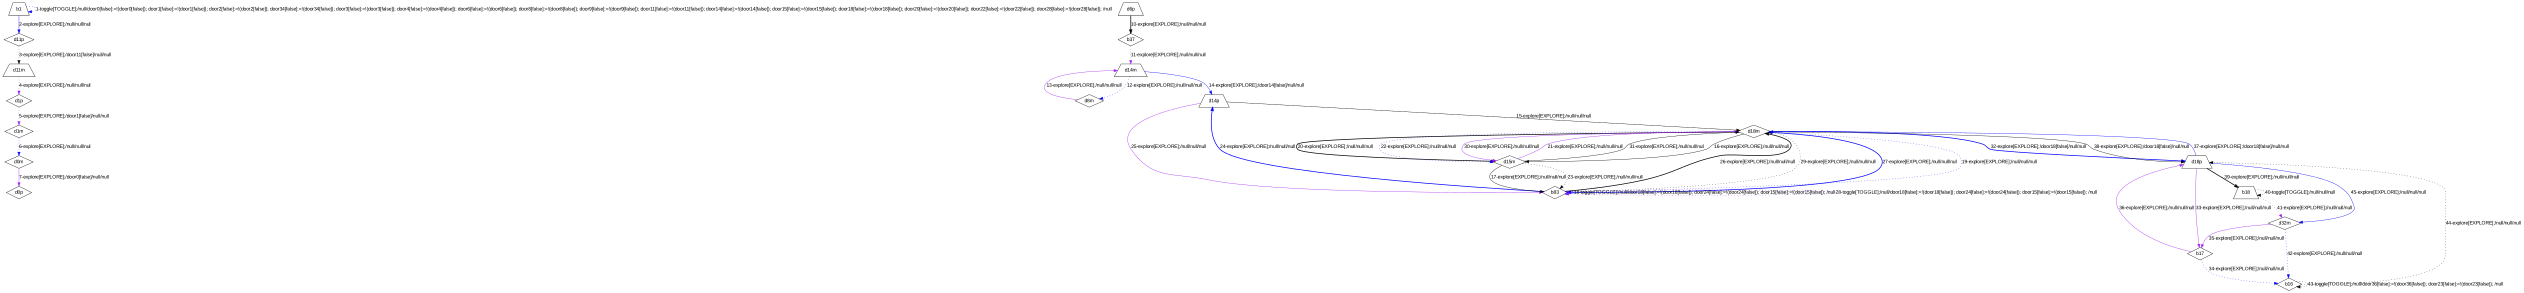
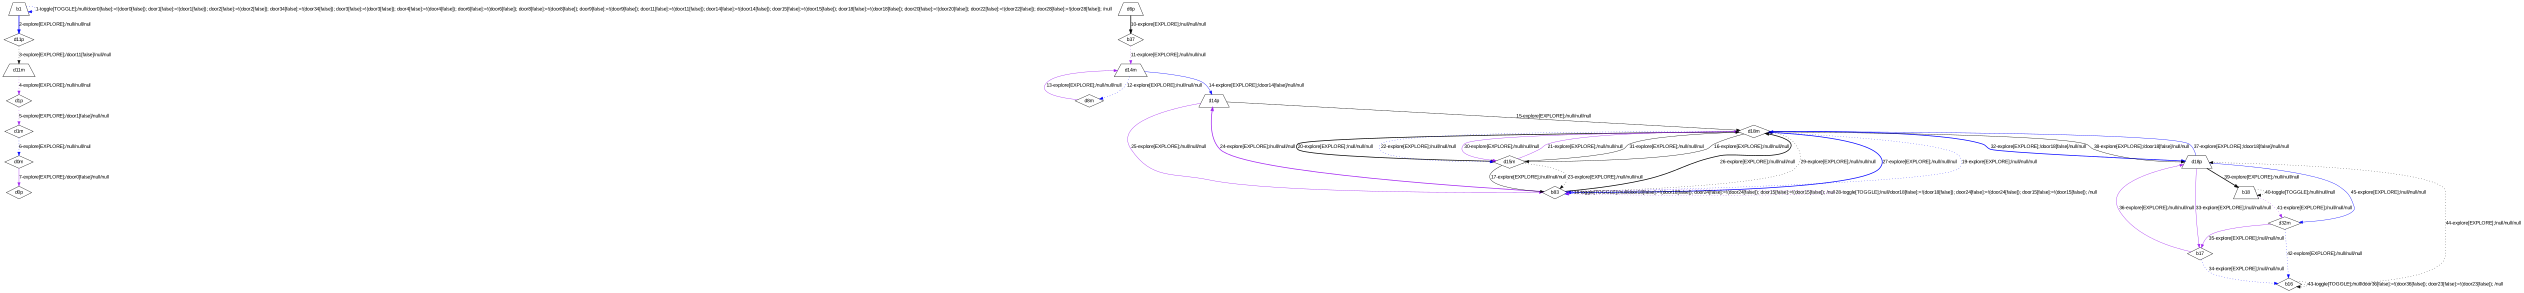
edge "b1" -> "d11p": style solid -> bold
edge "b83" -> "d14p": color blue -> purple
